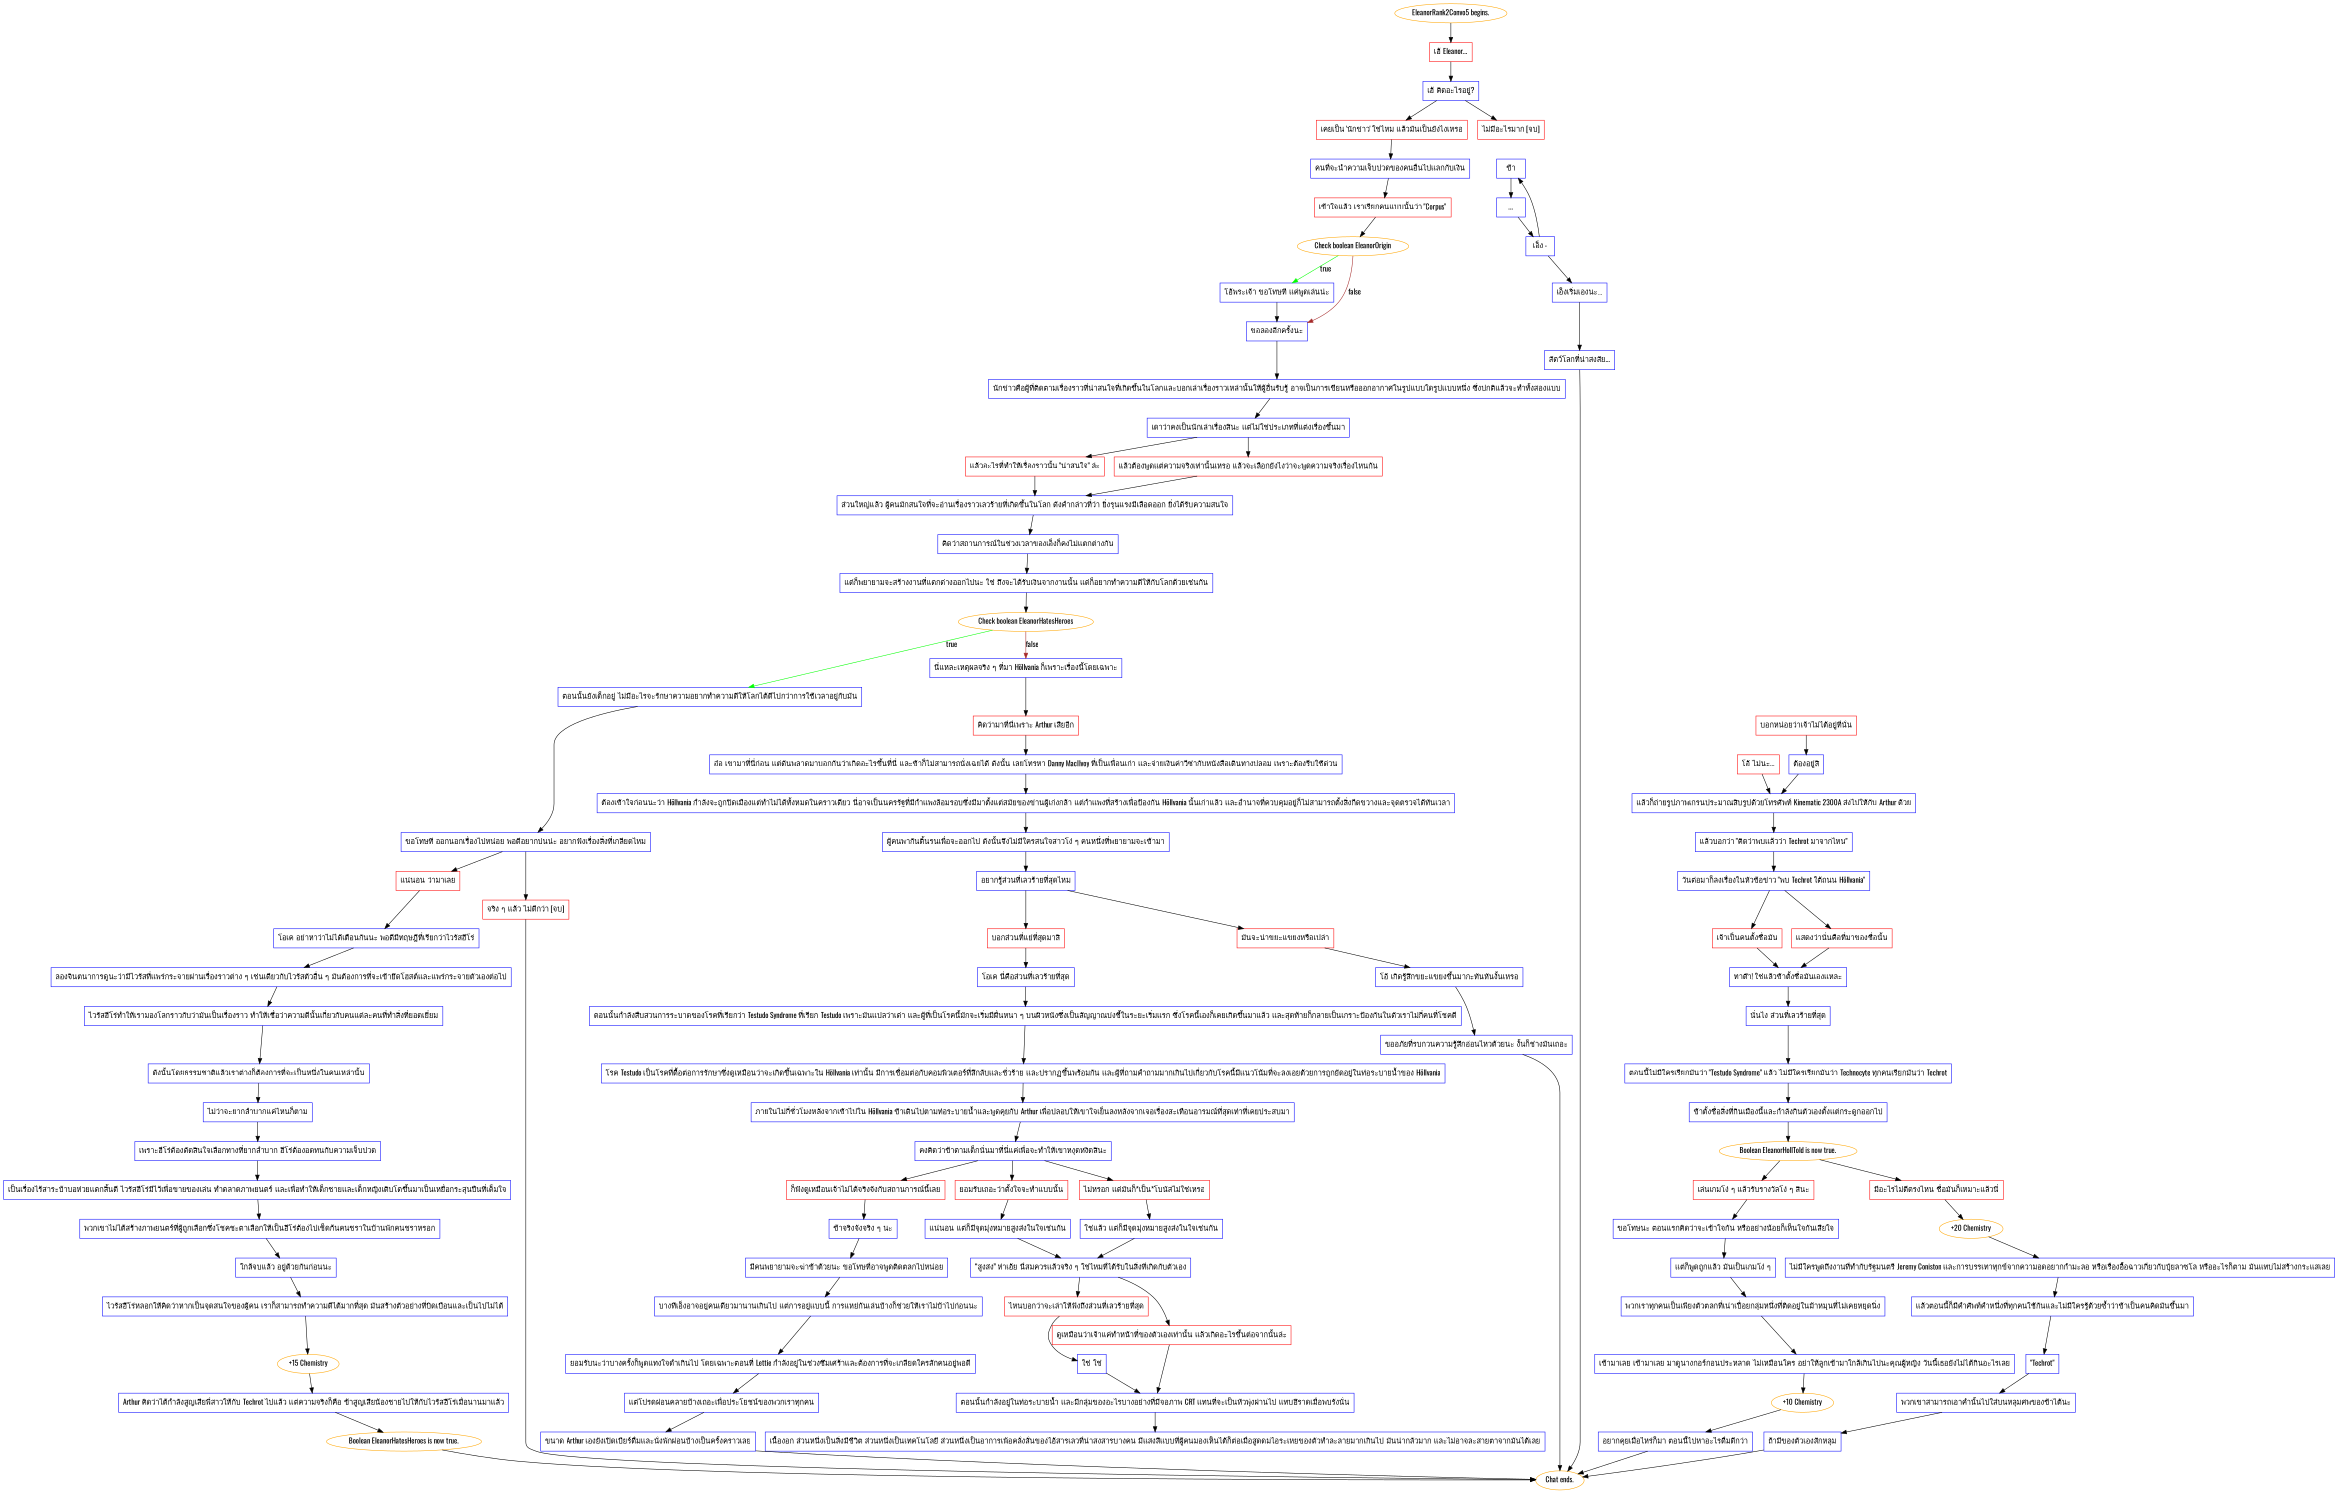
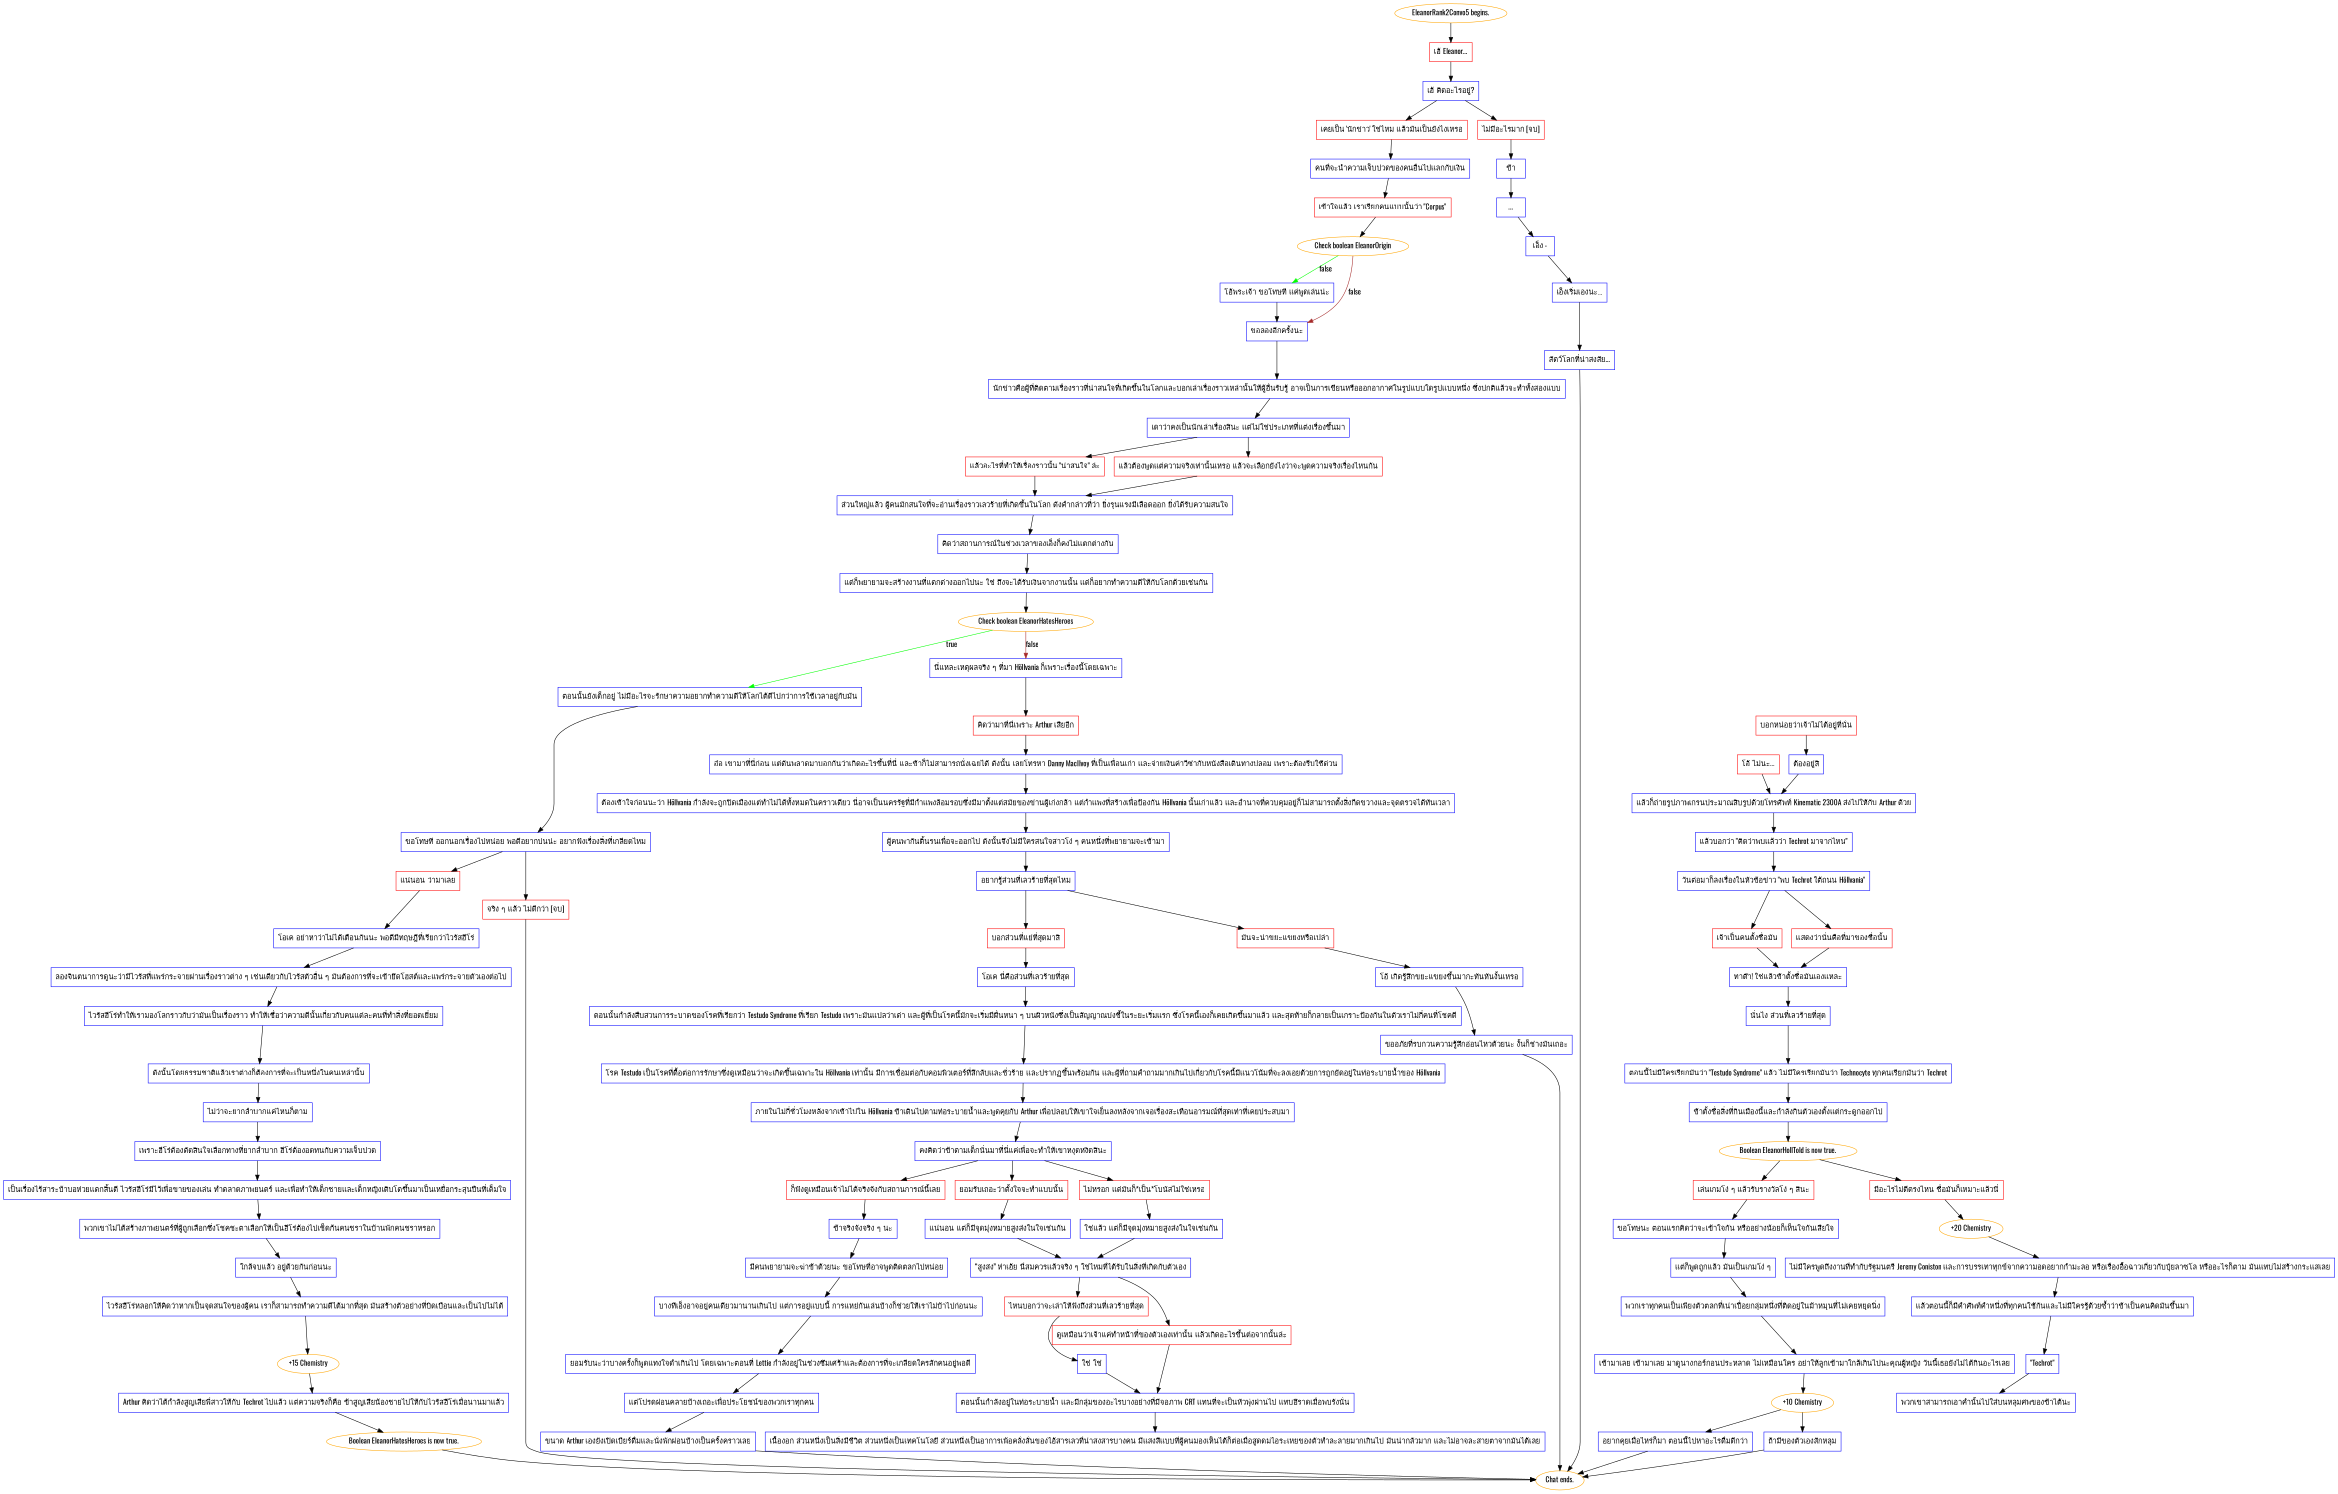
edge "เอ็ง -" -> "ข้า": now "ไม่มีอะไรมาก [จบ]" -> "ข้า"
edge "Check boolean EleanorOrigin" -> "โอ้พระเจ้า ขอโทษที แค่พูดเล่นน่ะ": label "true" -> "false"
edge "พวกเขาสามารถเอาคำนั้นไปใส่บนหลุมศพของข้าได้นะ" -> "ถ้ามีของตัวเองสักหลุม": now "+10 Chemistry" -> "ถ้ามีของตัวเองสักหลุม"
